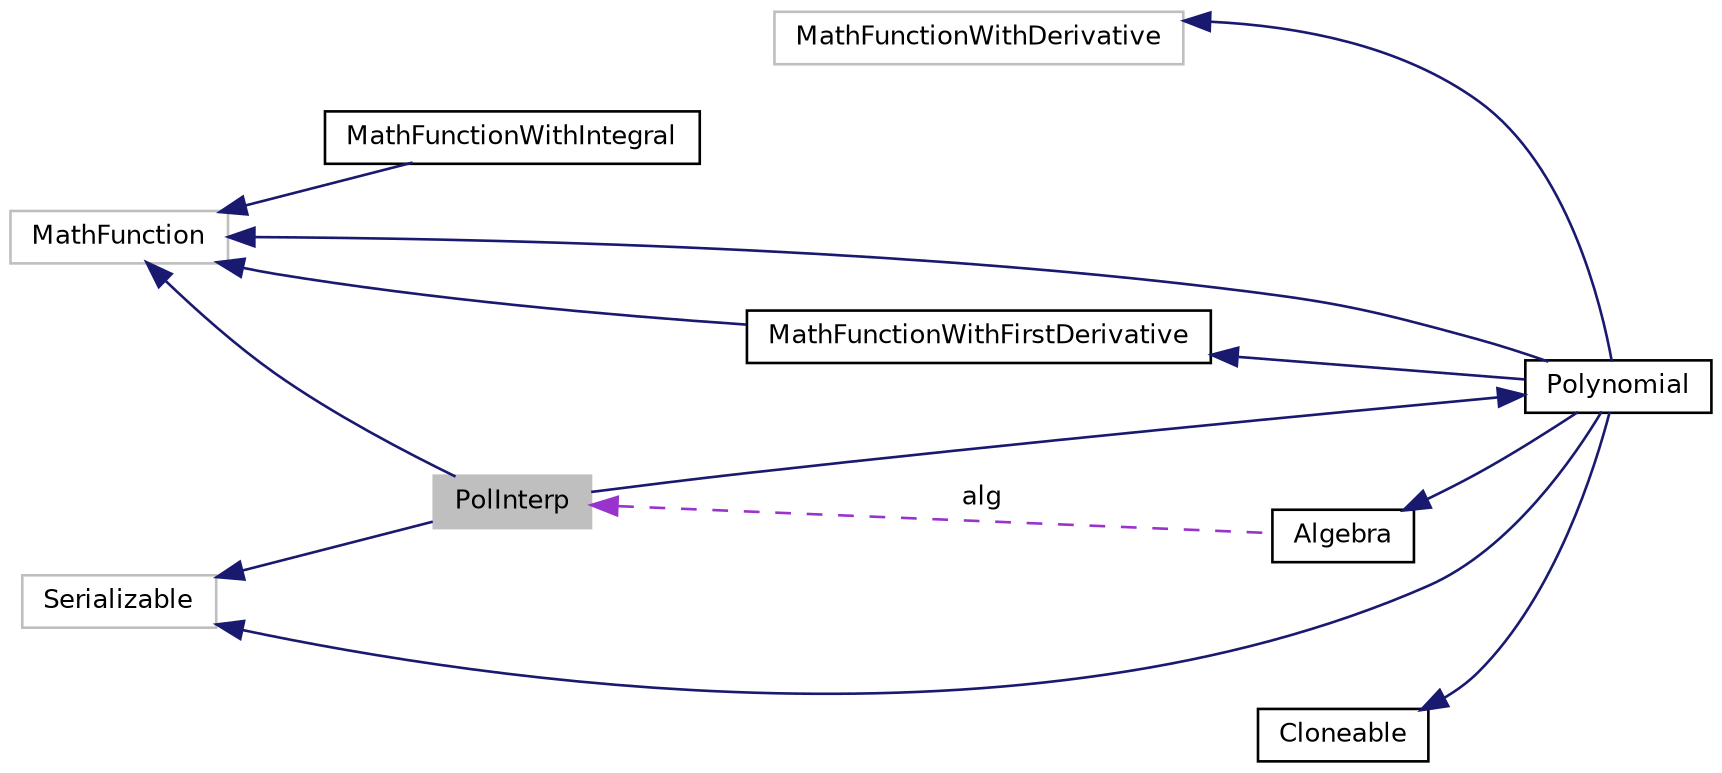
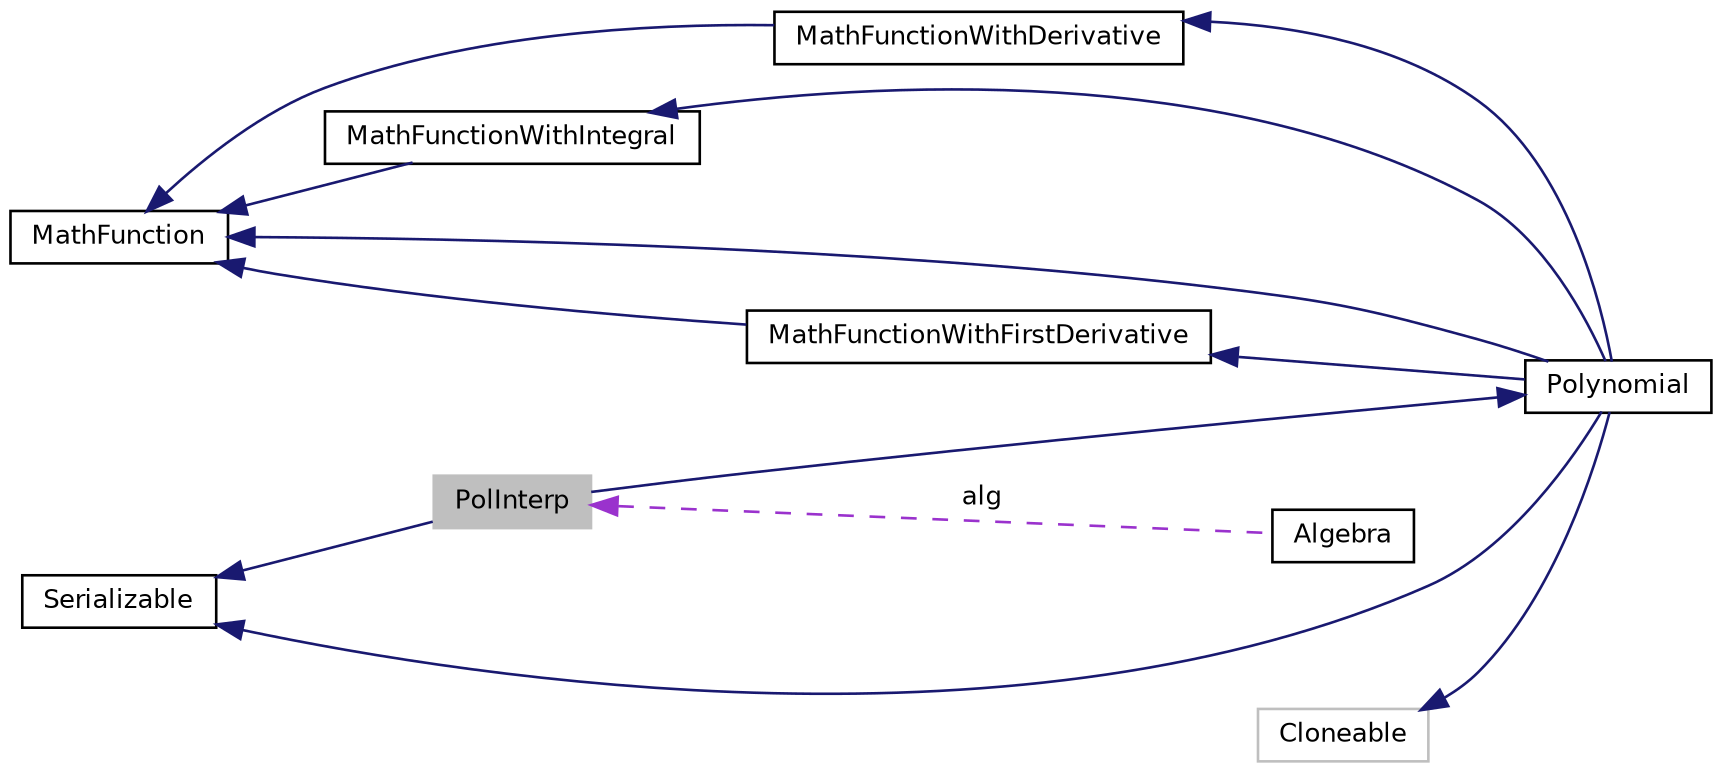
node "MathFunctionWithDerivative": color grey75 -> black
node "MathFunction": color grey75 -> black
edge "PolInterp" -> "MathFunction": now "MathFunctionWithDerivative" -> "MathFunction"
edge "Polynomial" -> "Algebra": now "Polynomial" -> "MathFunctionWithIntegral"
node "Serializable": color grey75 -> black
node "Cloneable": color black -> grey75
